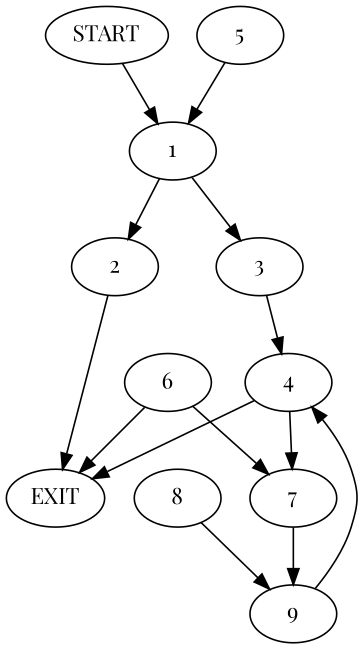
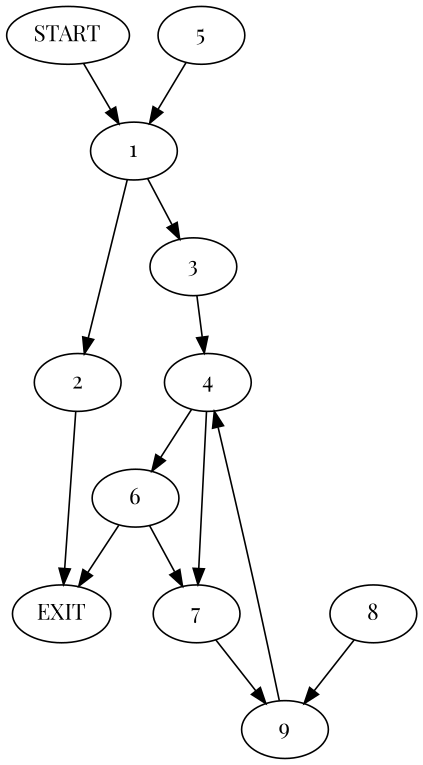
edge "4" -> "EXIT": now "4" -> "6"
